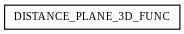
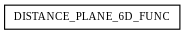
node "DISTANCE_PLANE_3D_FUNC": label "DISTANCE_PLANE_3D_FUNC" -> "DISTANCE_PLANE_6D_FUNC"
